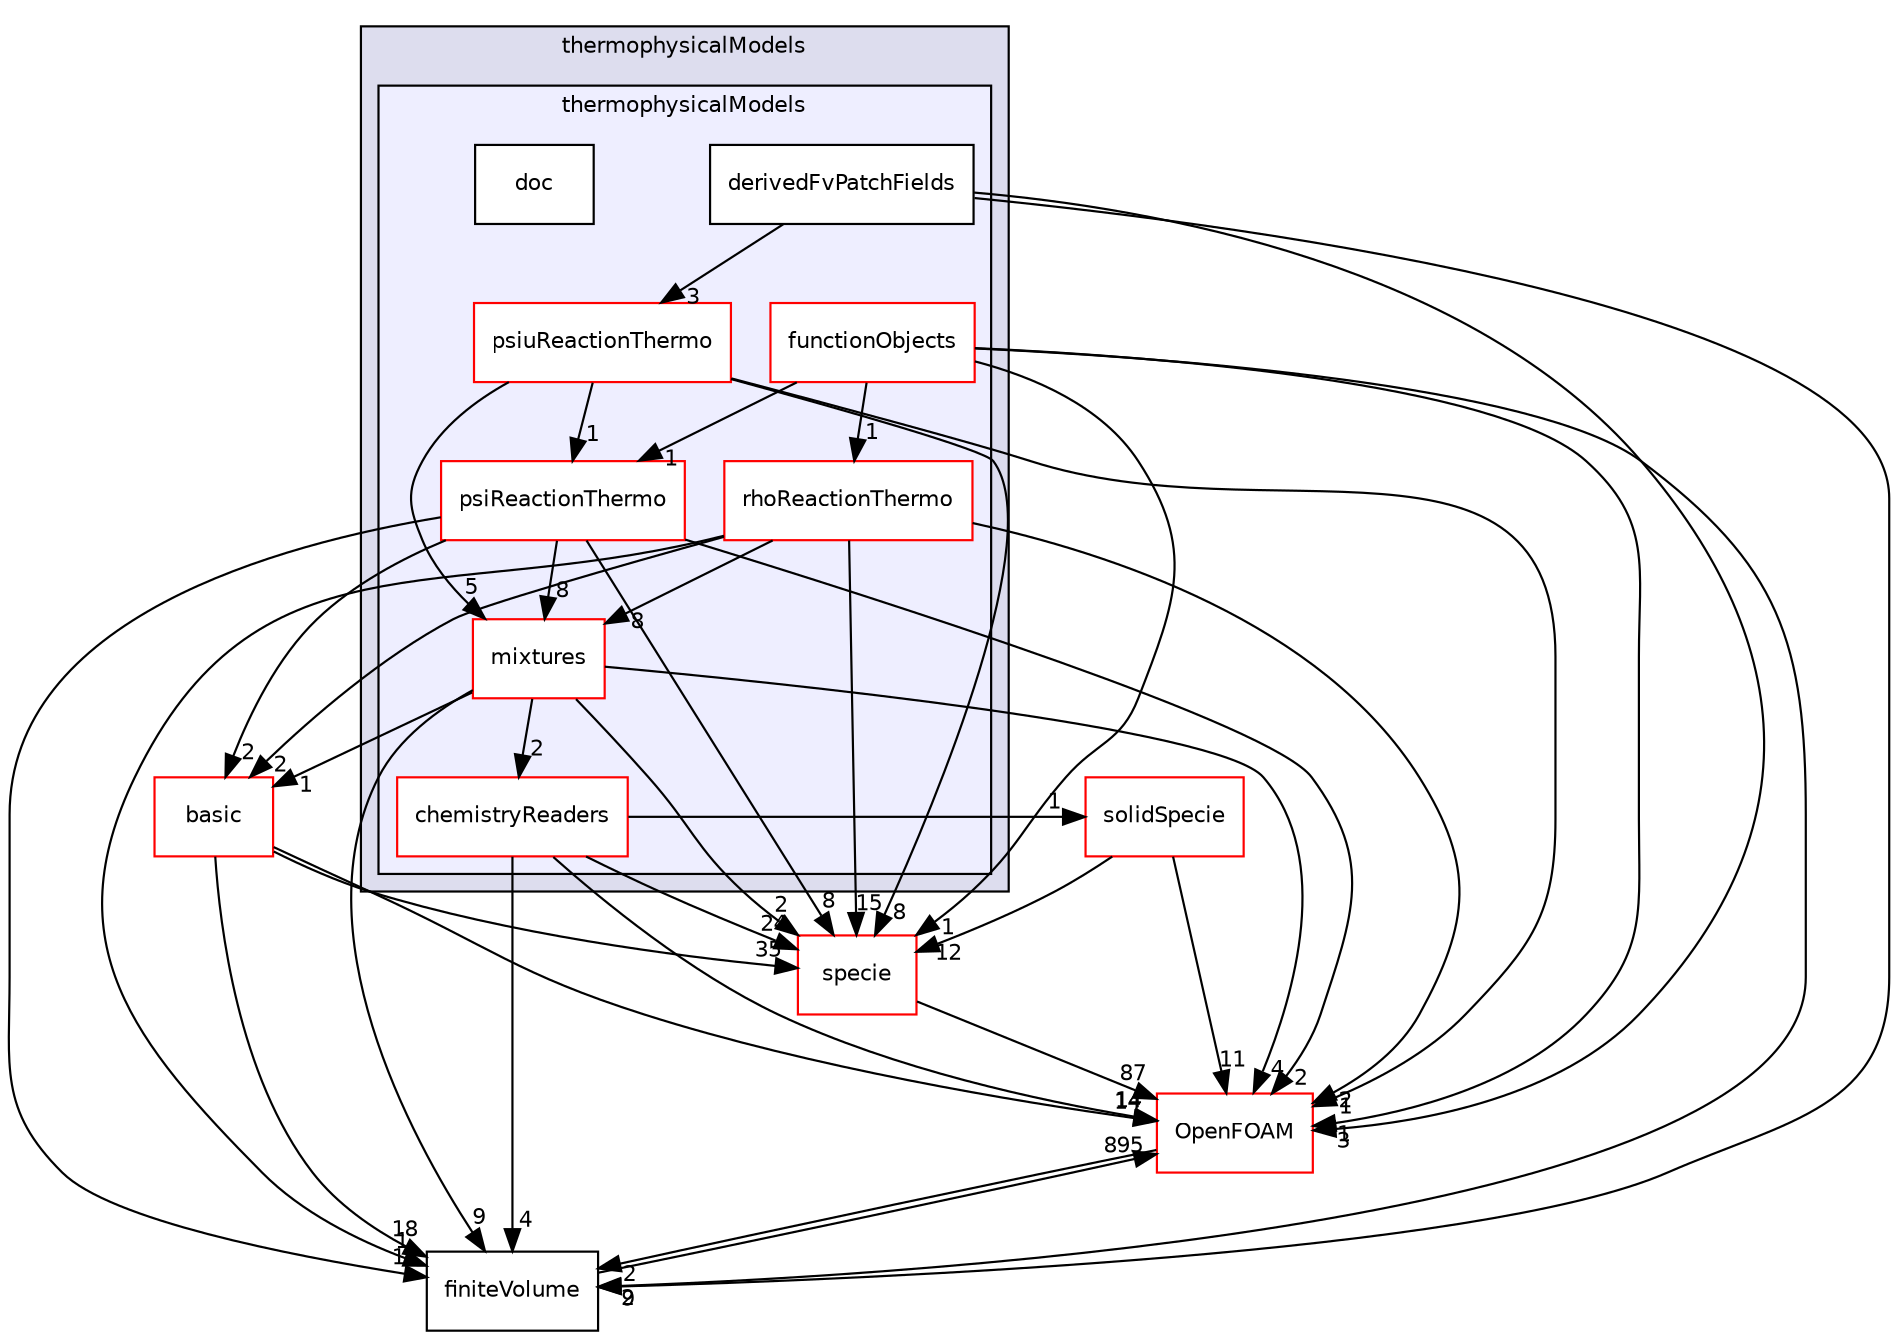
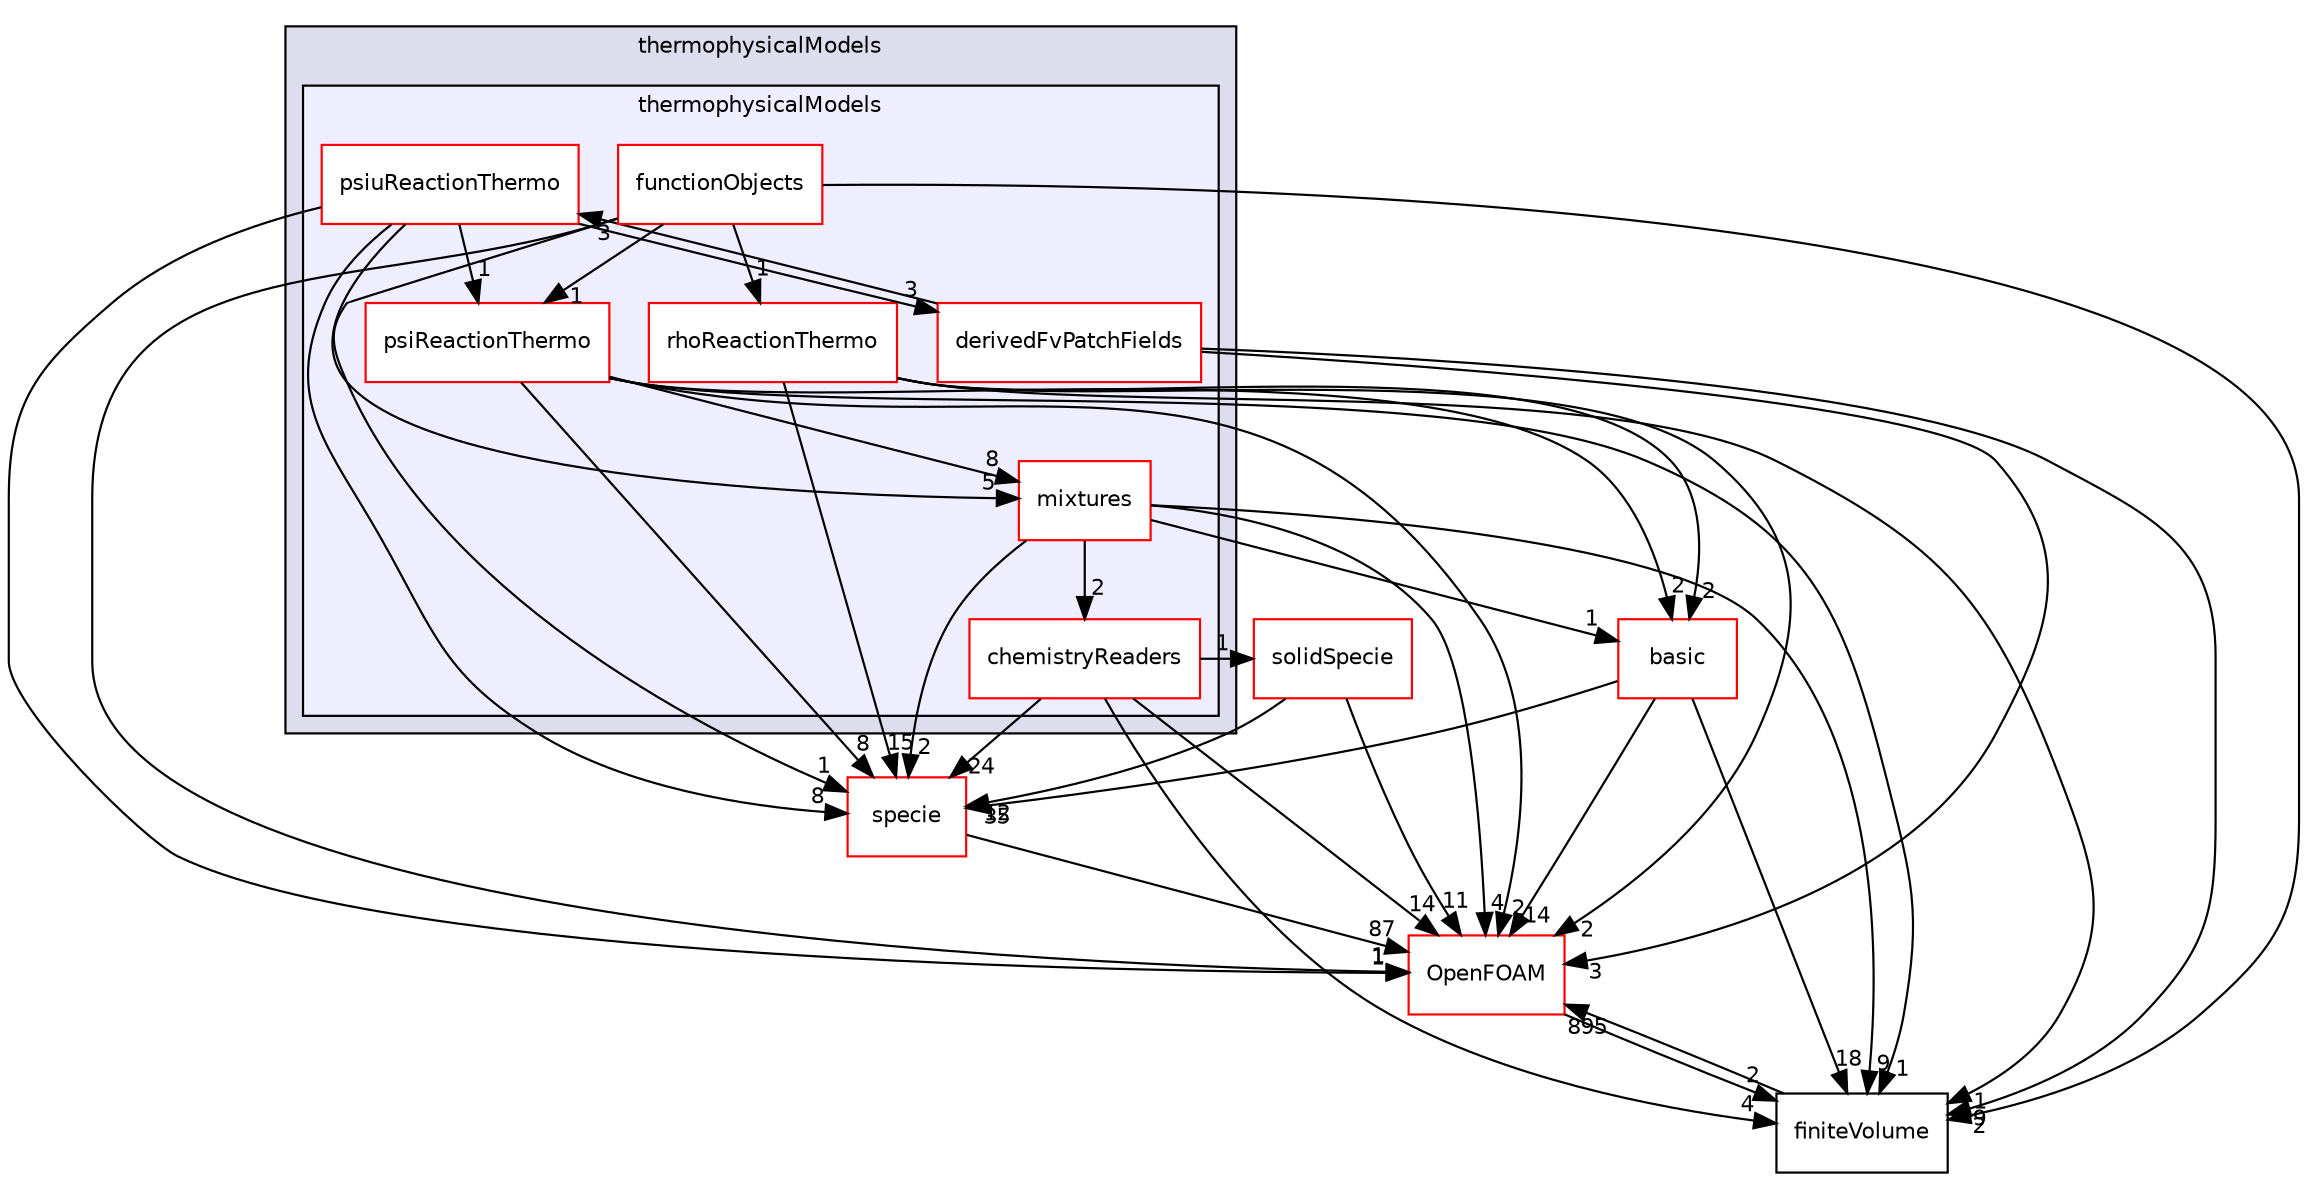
node "doc": removed
node "derivedFvPatchFields": color black -> red
edge "psiuReactionThermo" -> "derivedFvPatchFields": added
edge "rhoReactionThermo" -> "mixtures": removed
